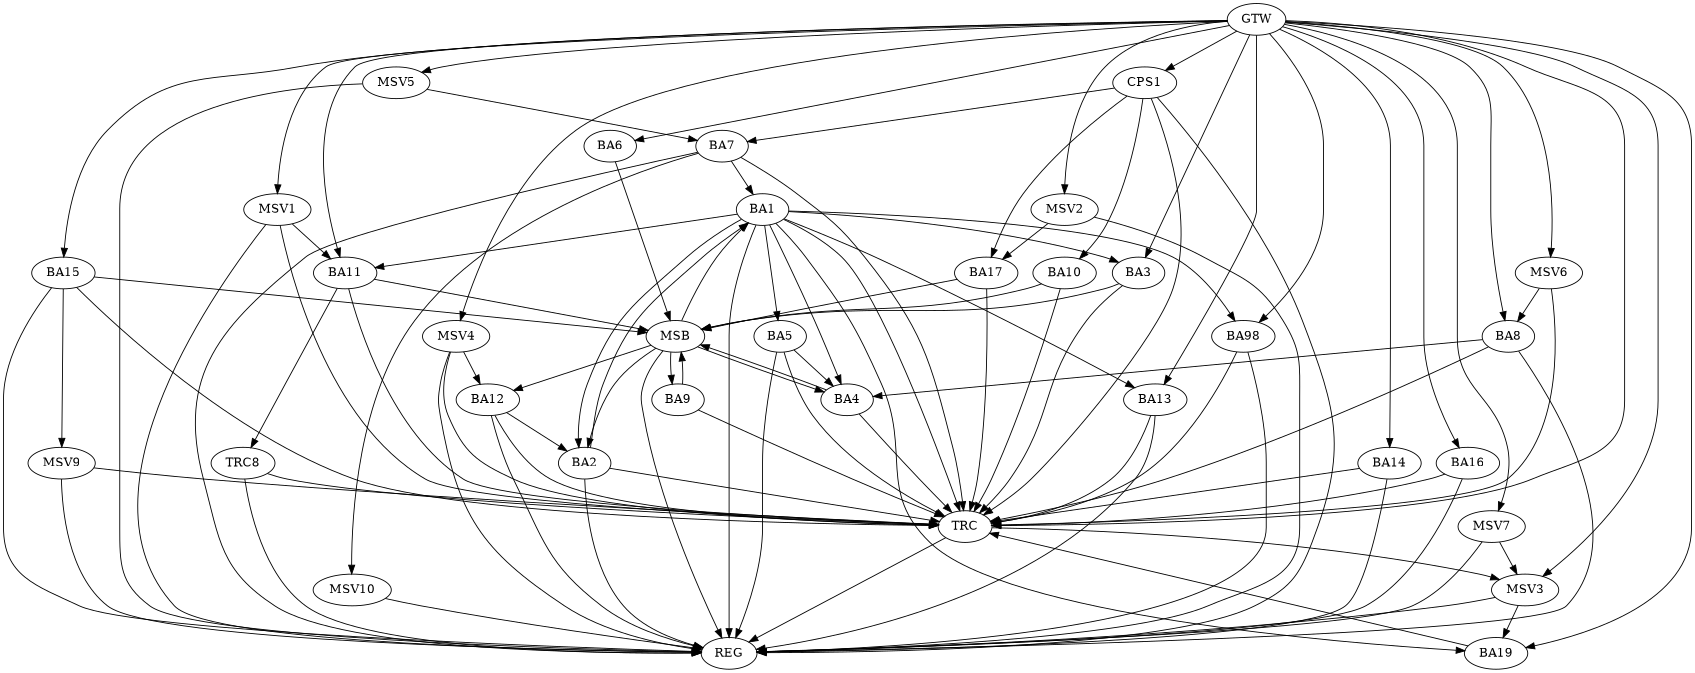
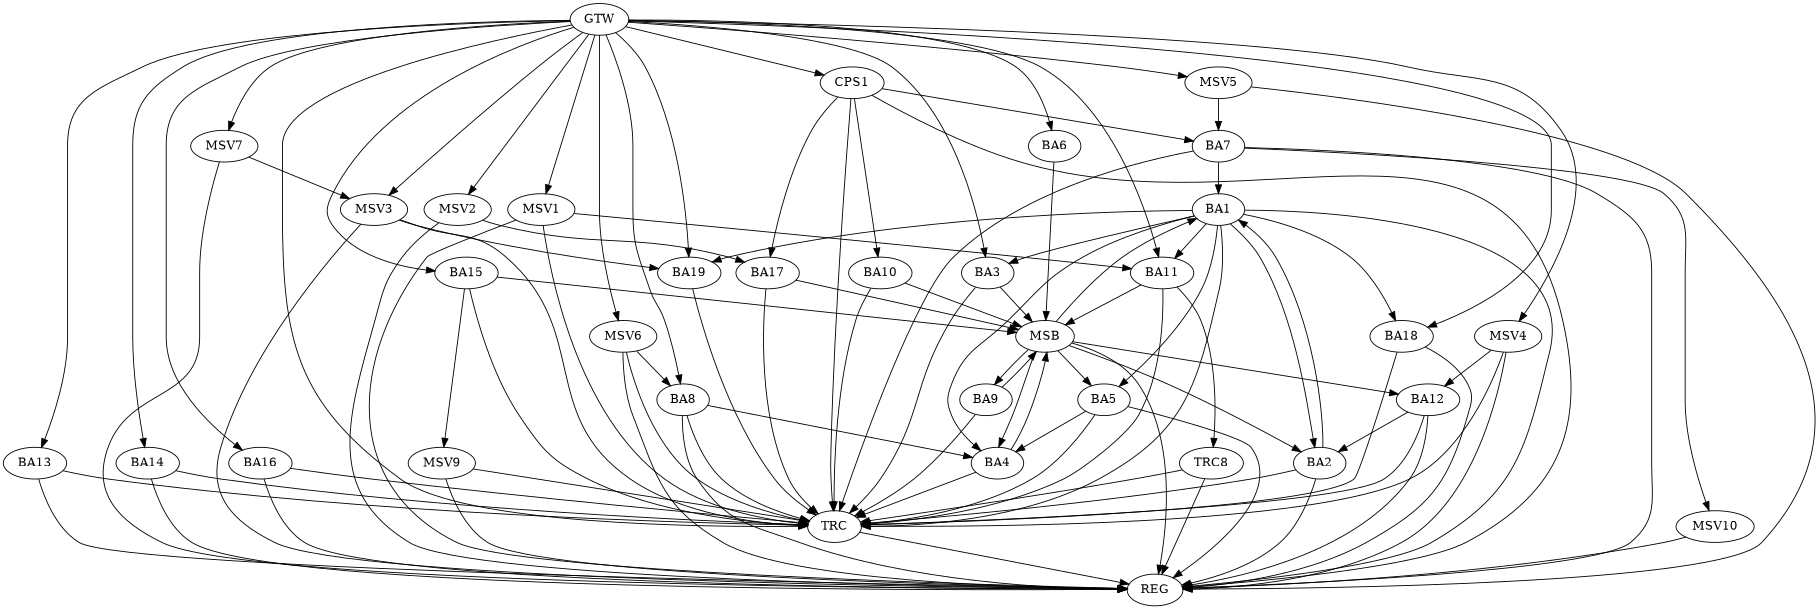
edge "BA1" -> "BA13": removed
node "BA98": label "BA98" -> "BA18"
edge "MSB" -> "BA5": added
edge "TRC" -> "MSV3": reversed
edge "BA15" -> "REG": now "MSV6" -> "REG"
